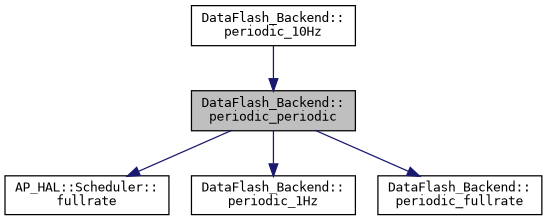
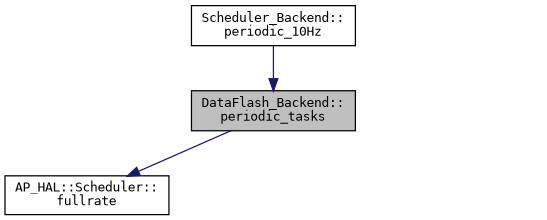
node "DataFlash_Backend:: periodic_10Hz": label "DataFlash_Backend:: periodic_10Hz" -> "Scheduler_Backend:: periodic_10Hz"
node "DataFlash_Backend:: periodic_periodic": label "DataFlash_Backend:: periodic_periodic" -> "DataFlash_Backend:: periodic_tasks"
node "DataFlash_Backend:: periodic_1Hz": removed
node "DataFlash_Backend:: periodic_fullrate": removed
